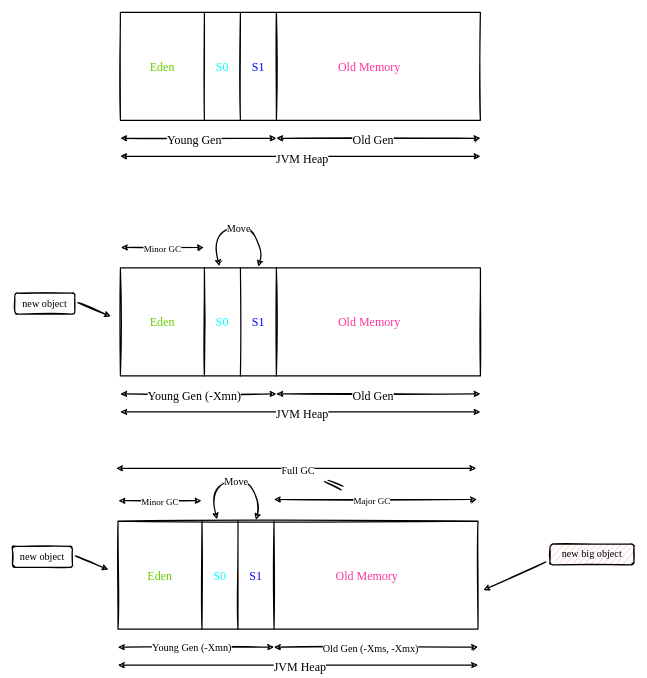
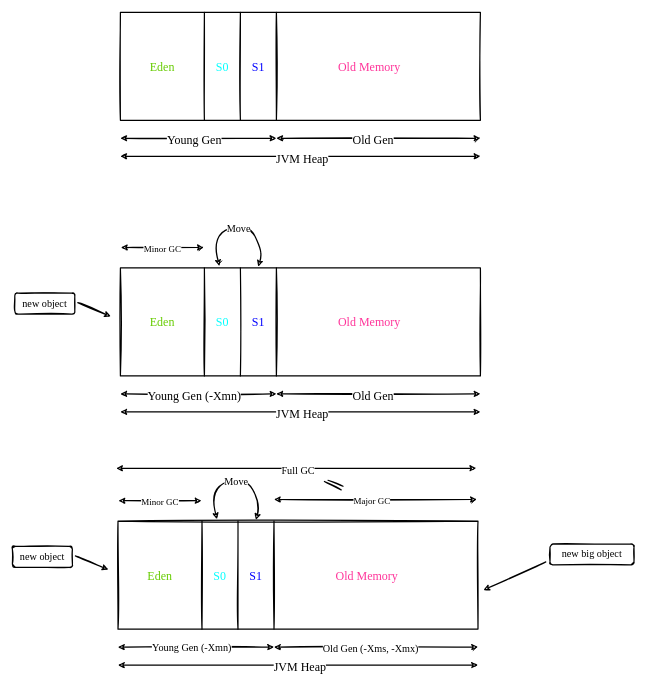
node "new big object": fillcolor #f8cecc -> #ffffff
